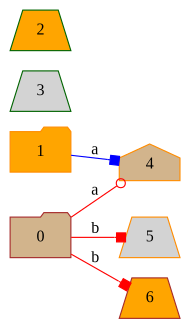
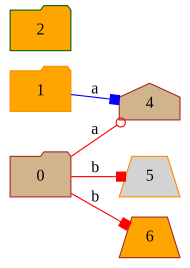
node "2": shape trapezium -> folder
node "3": removed
node "4": color darkorange -> brown
